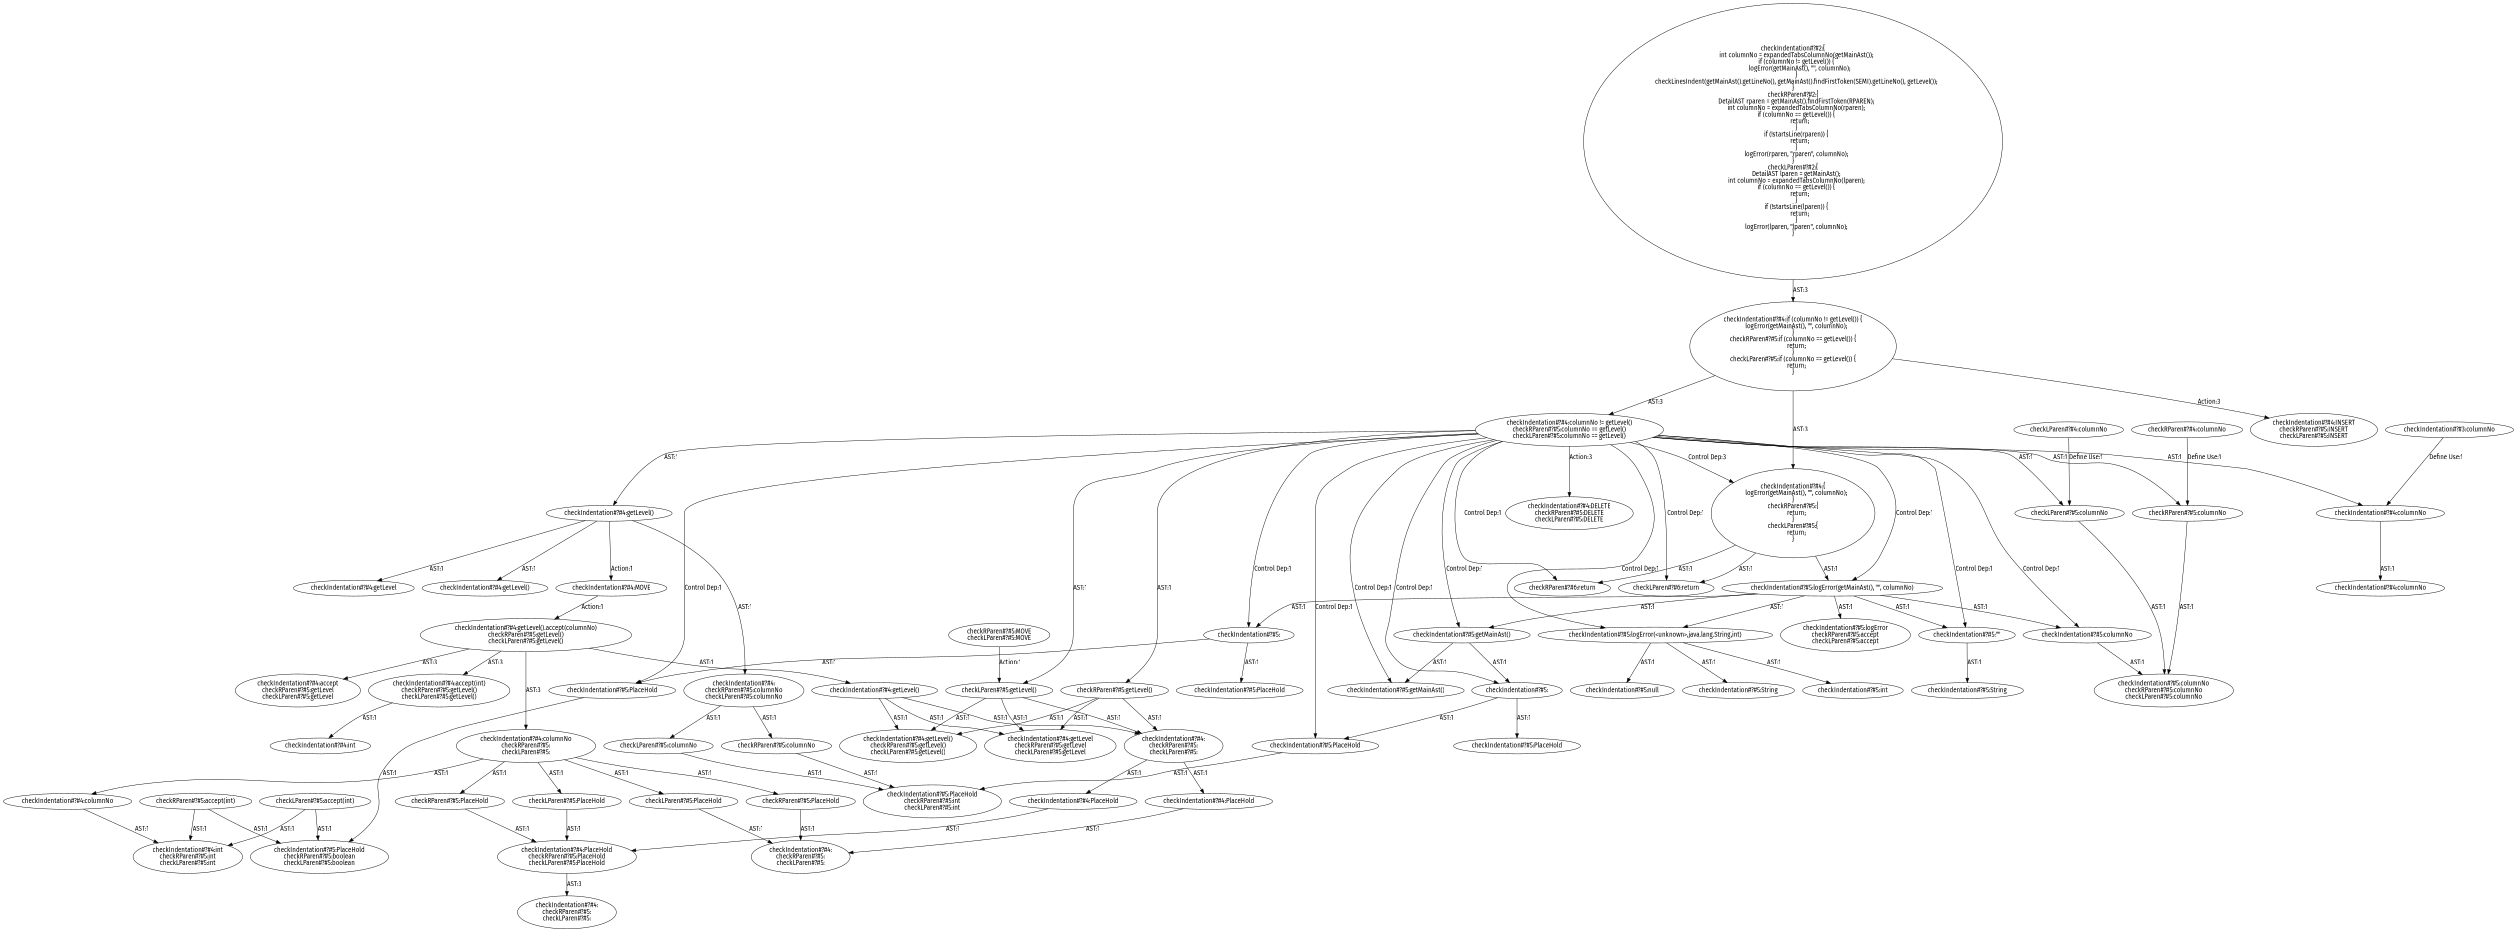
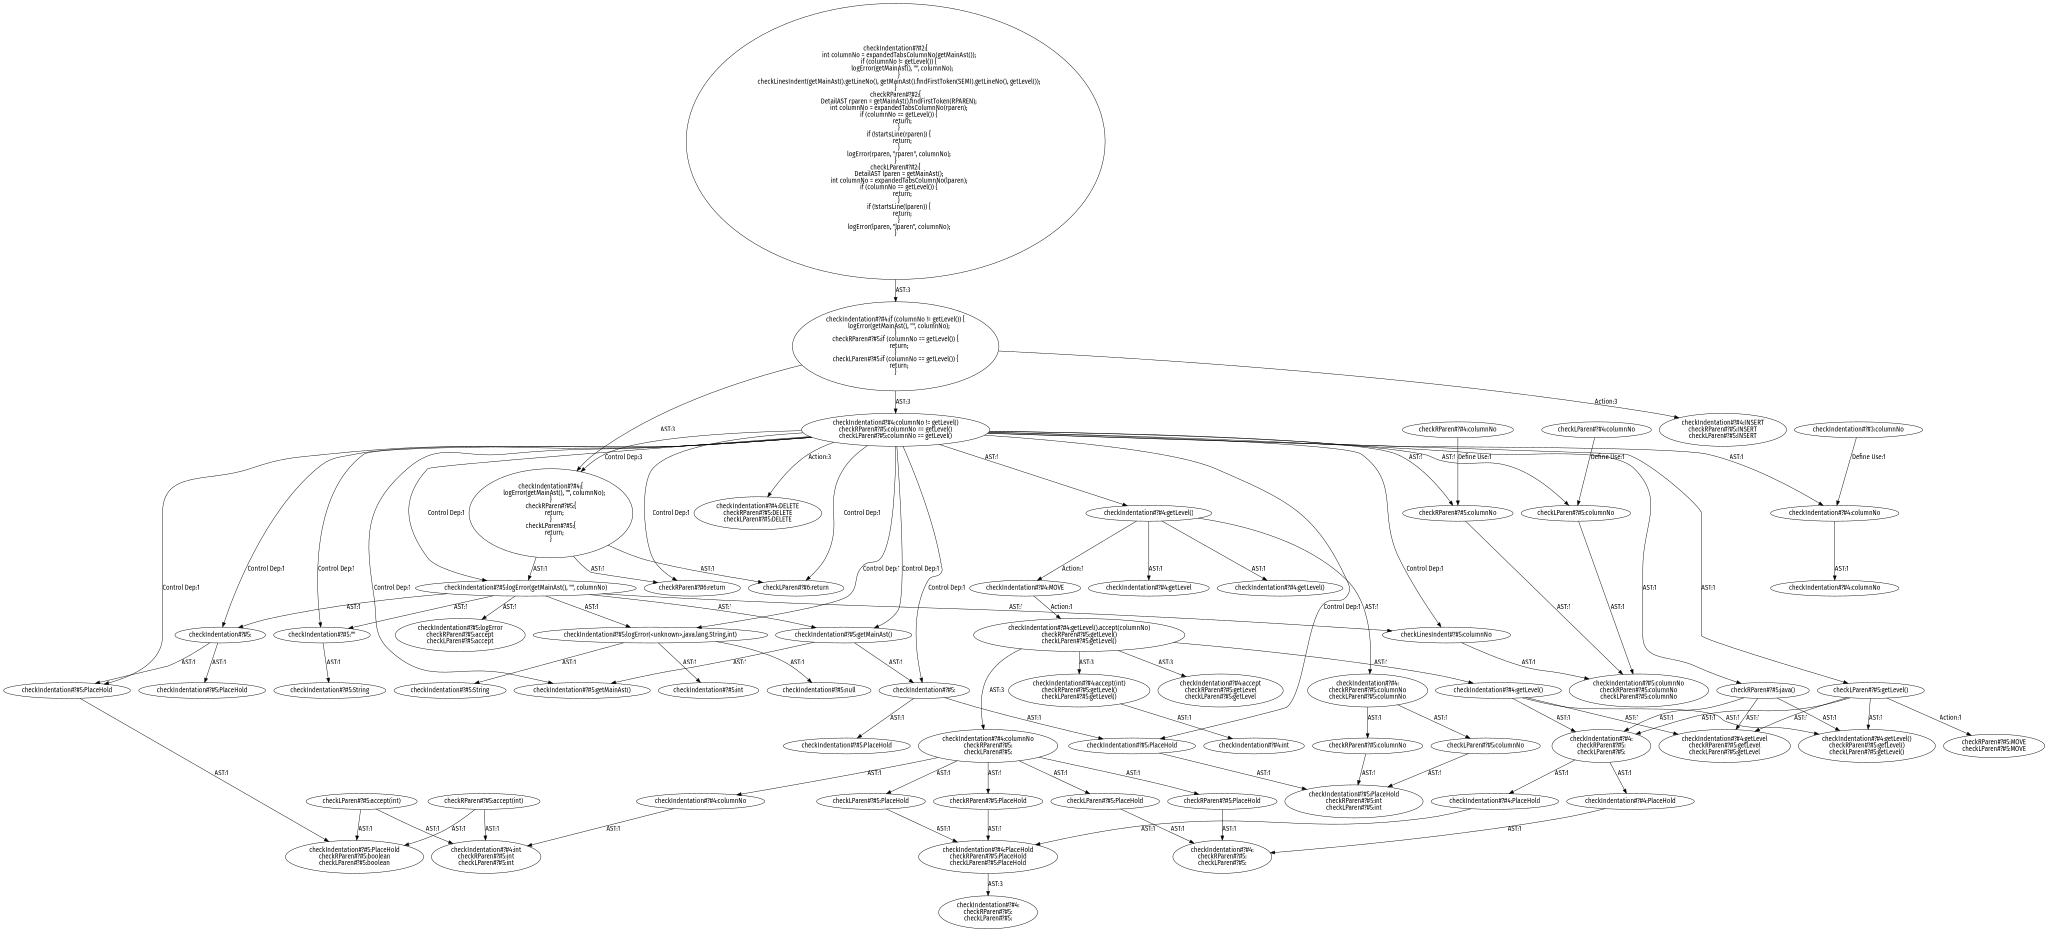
node "checkIndentation#?#5:columnNo": label "checkIndentation#?#5:columnNo" -> "checkLinesIndent#?#5:columnNo"
edge "checkRParen#?#5:MOVE checkLParen#?#5:MOVE" -> "checkLParen#?#5:getLevel()": reversed
node "checkRParen#?#5:getLevel()": label "checkRParen#?#5:getLevel()" -> "checkRParen#?#5:java()"
